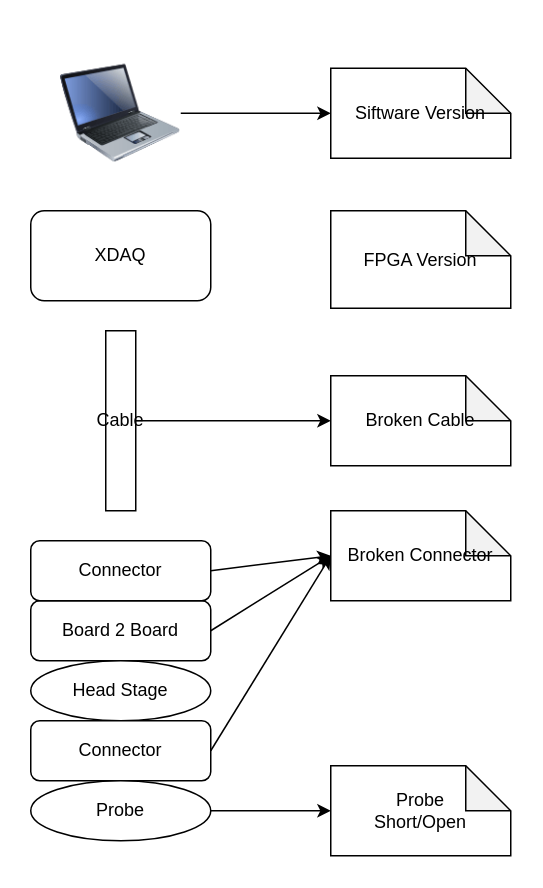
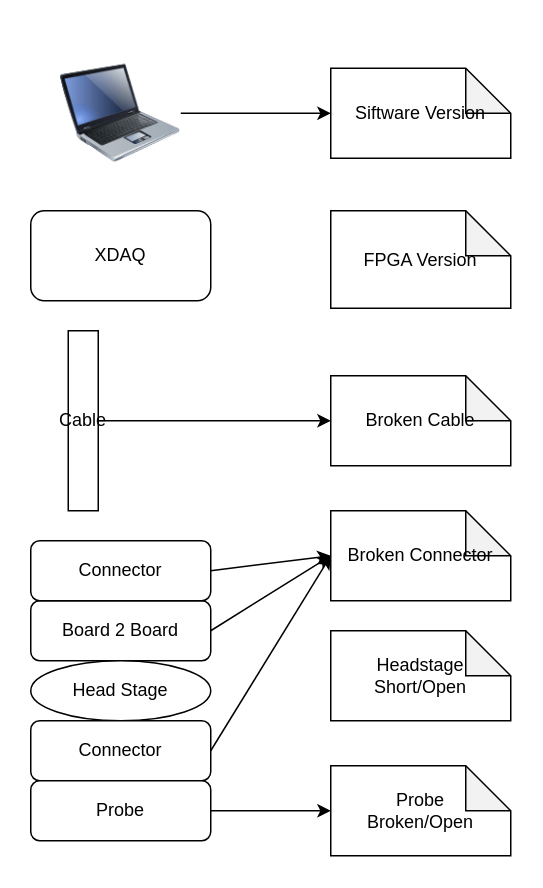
node "Cable": moved (121, 421) -> (83, 421)
node "Headstage Short/Open": added
node "Probe": shape ellipse -> rounded rectangle
node "Probe Short/Open": label "Probe Short/Open" -> "Probe Broken/Open"
